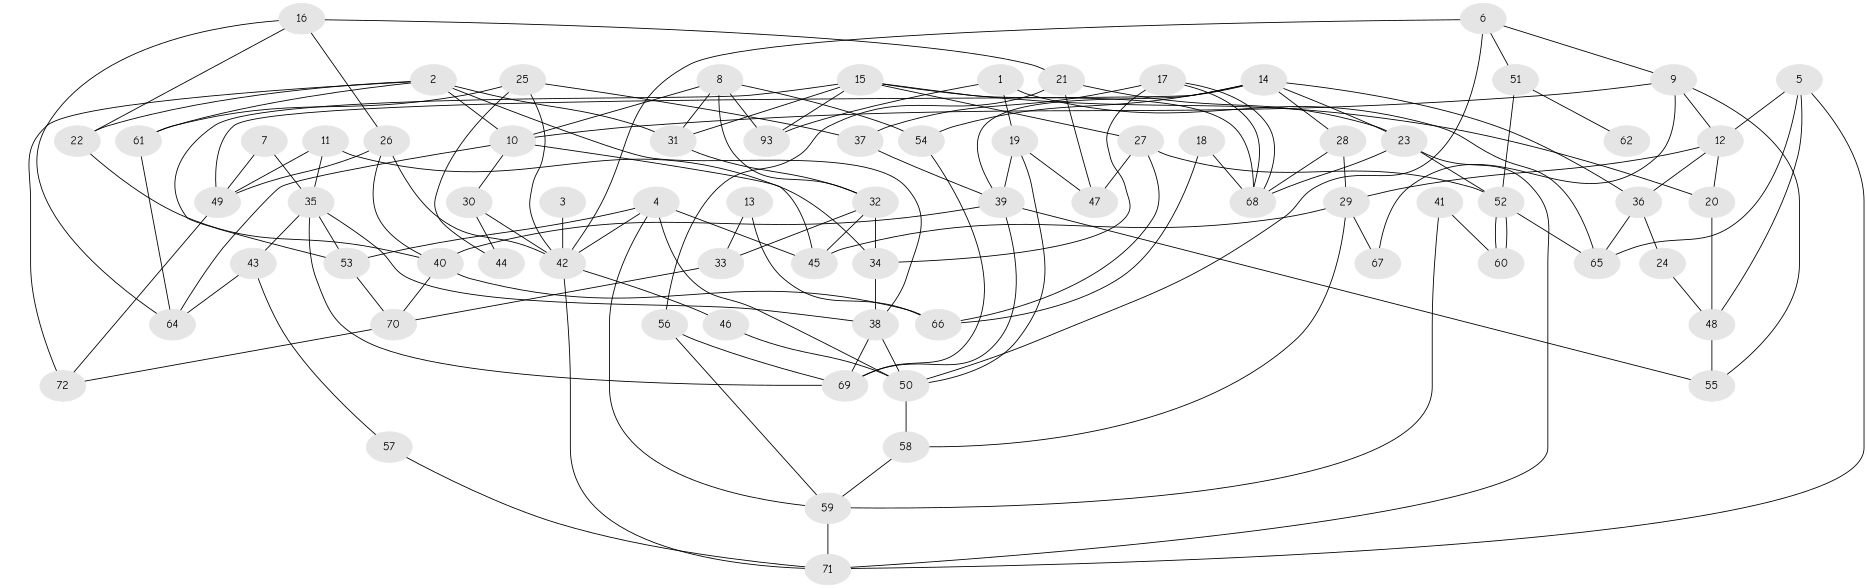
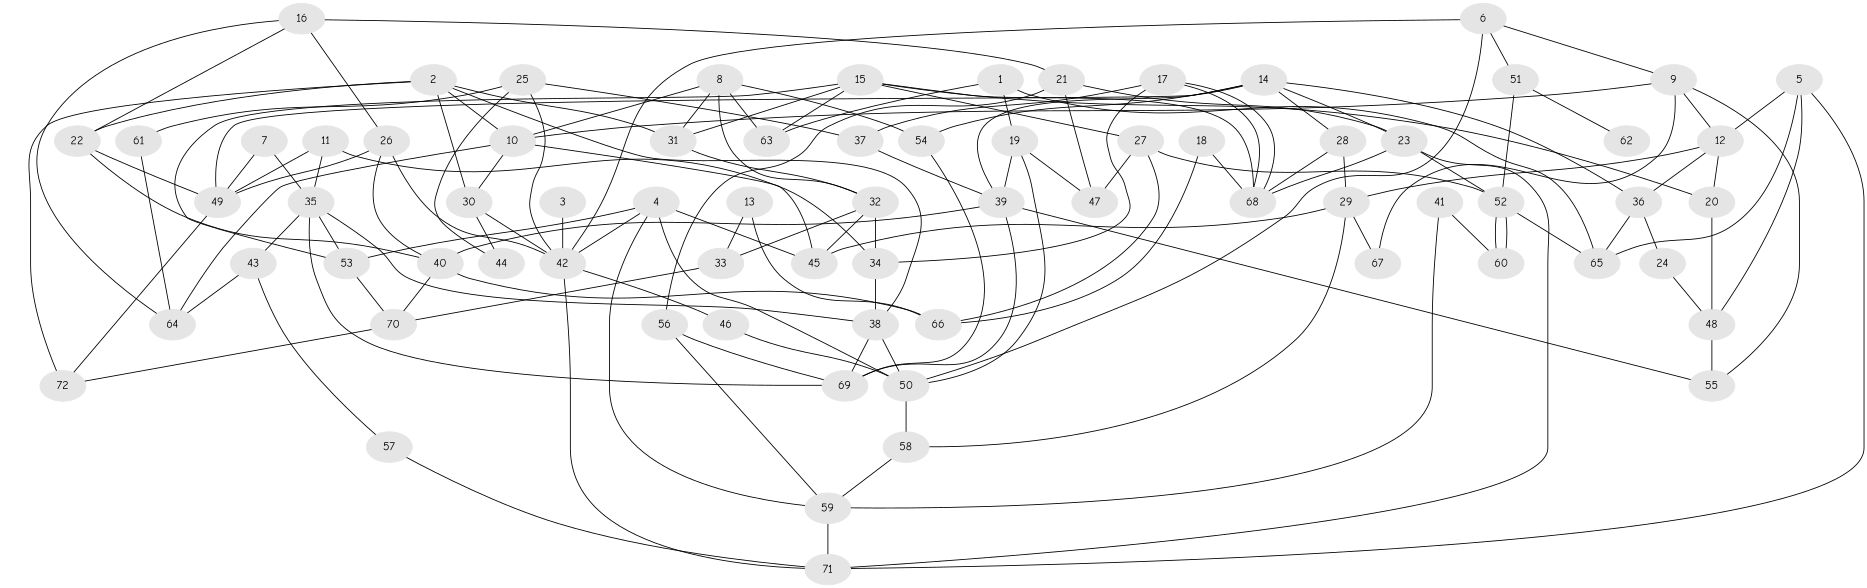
edge "2" -- "61": now "2" -- "30"
node "93": label "93" -> "63"
edge "22" -- "49": added
